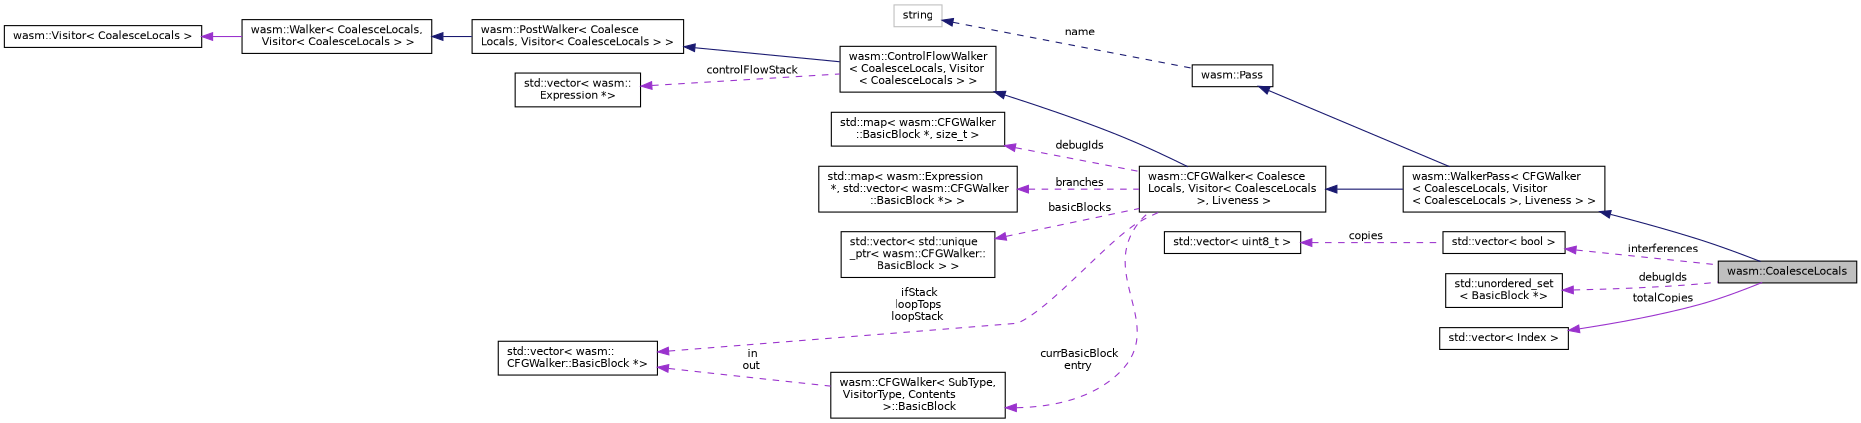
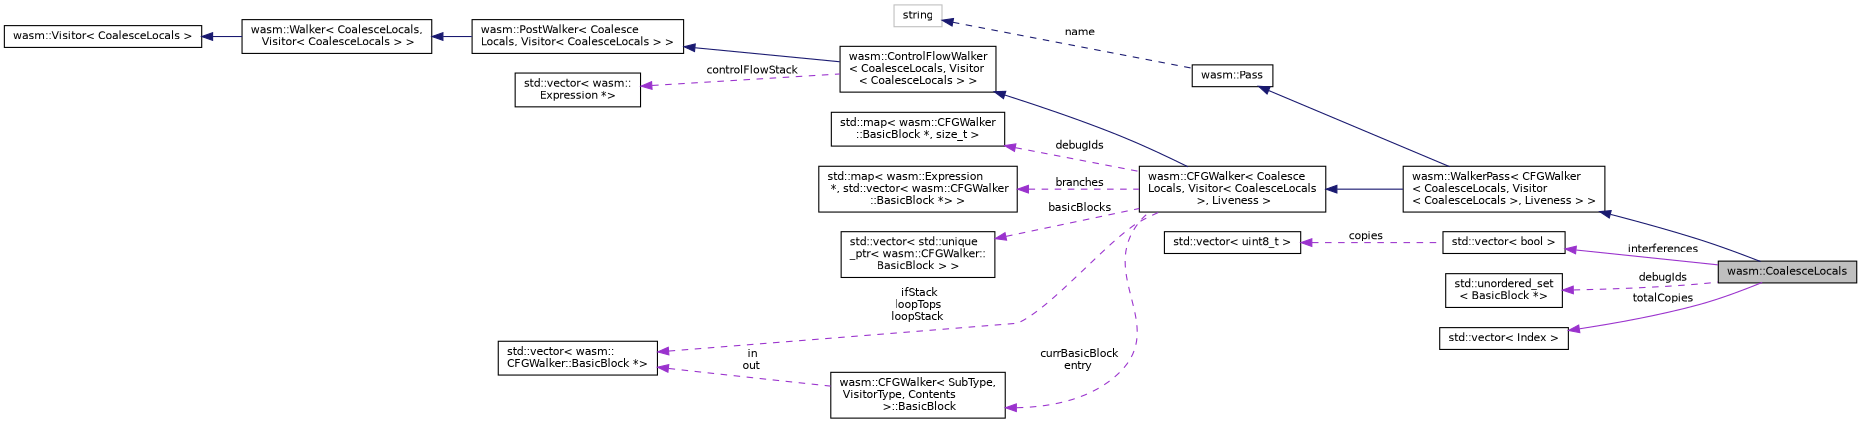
edge "wasm::Walker< CoalesceLocals, Visitor< CoalesceLocals > >" -> "wasm::Visitor< CoalesceLocals >": color darkorchid3 -> midnightblue
edge "wasm::CoalesceLocals" -> "std::vector< bool >": style dashed -> solid
